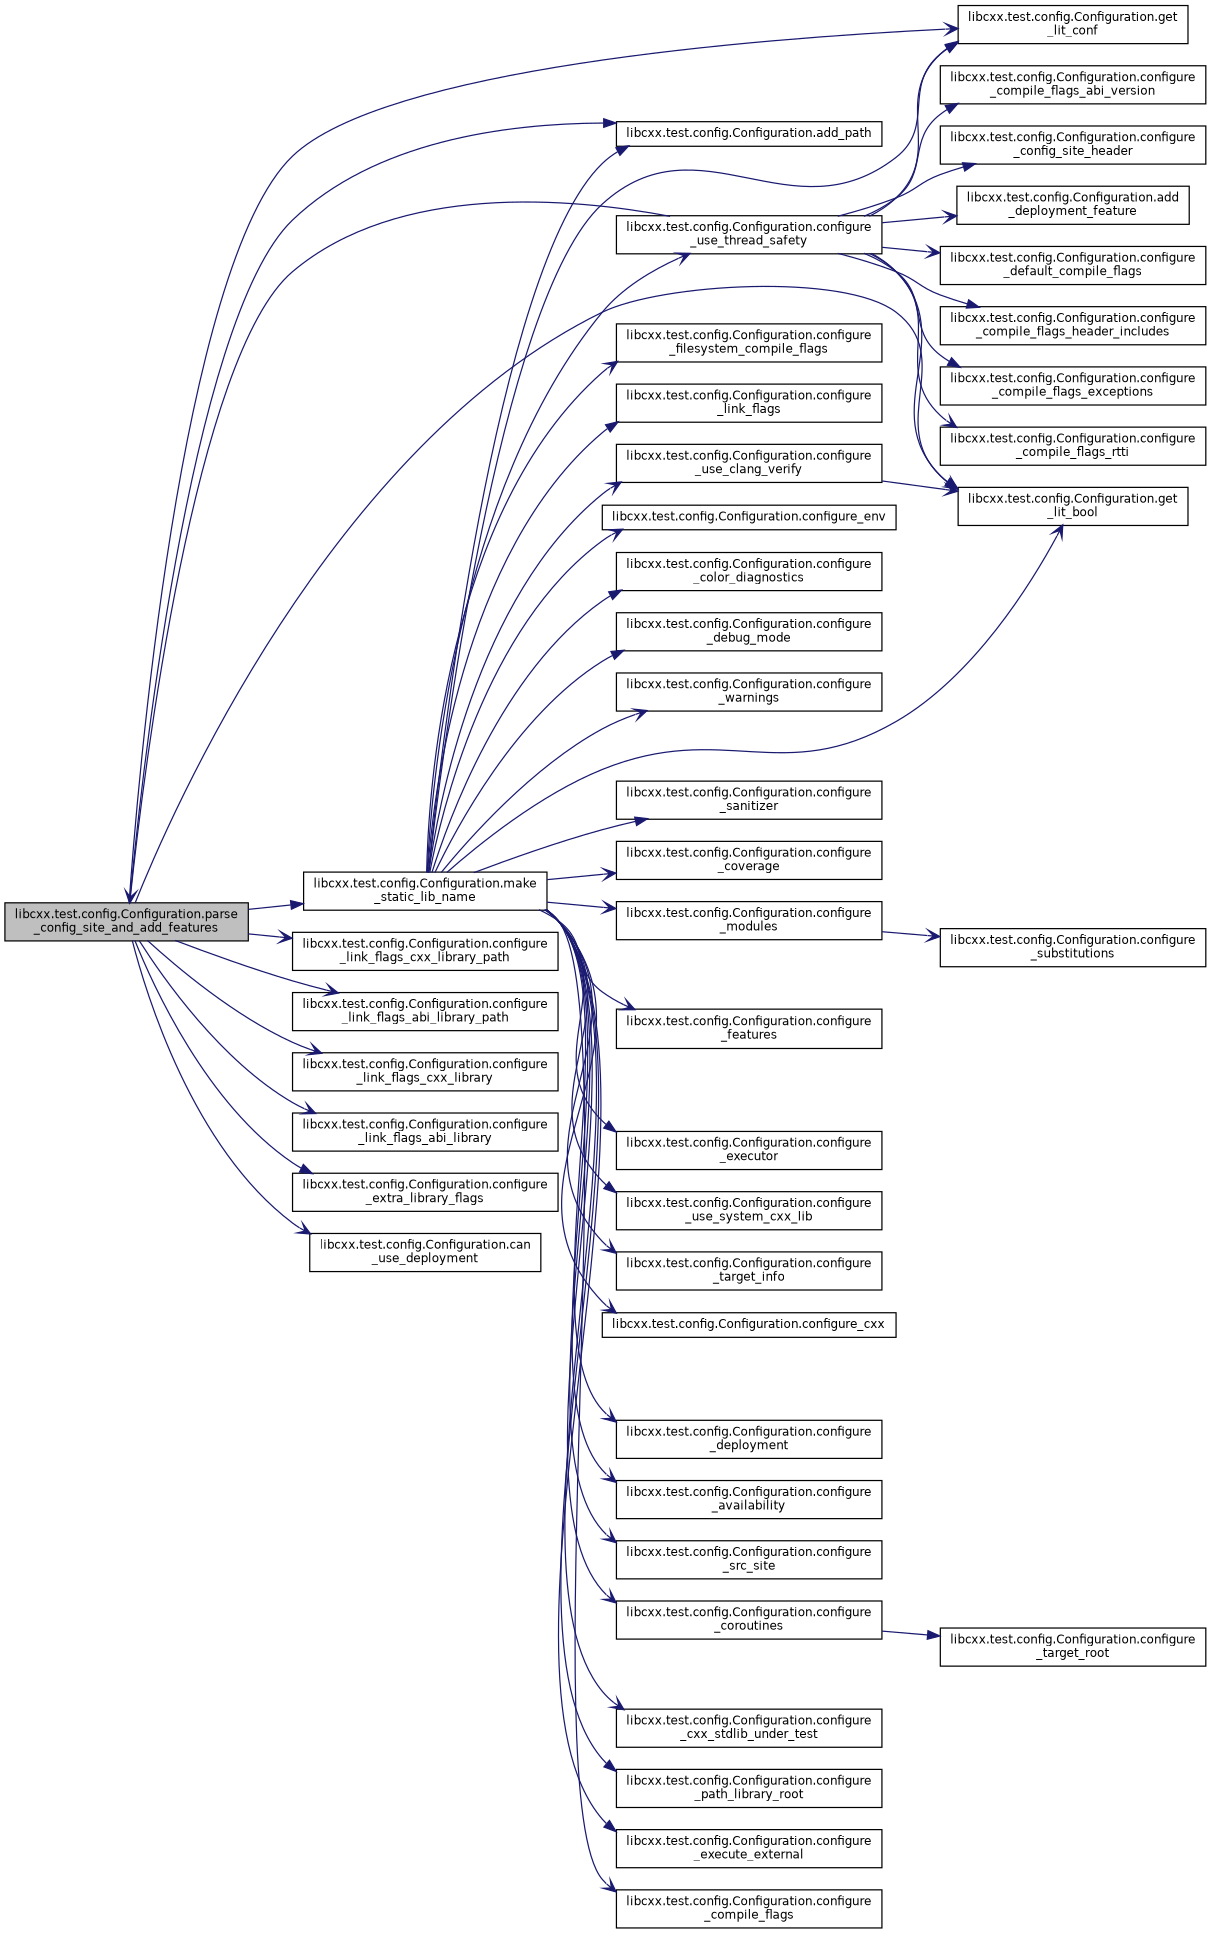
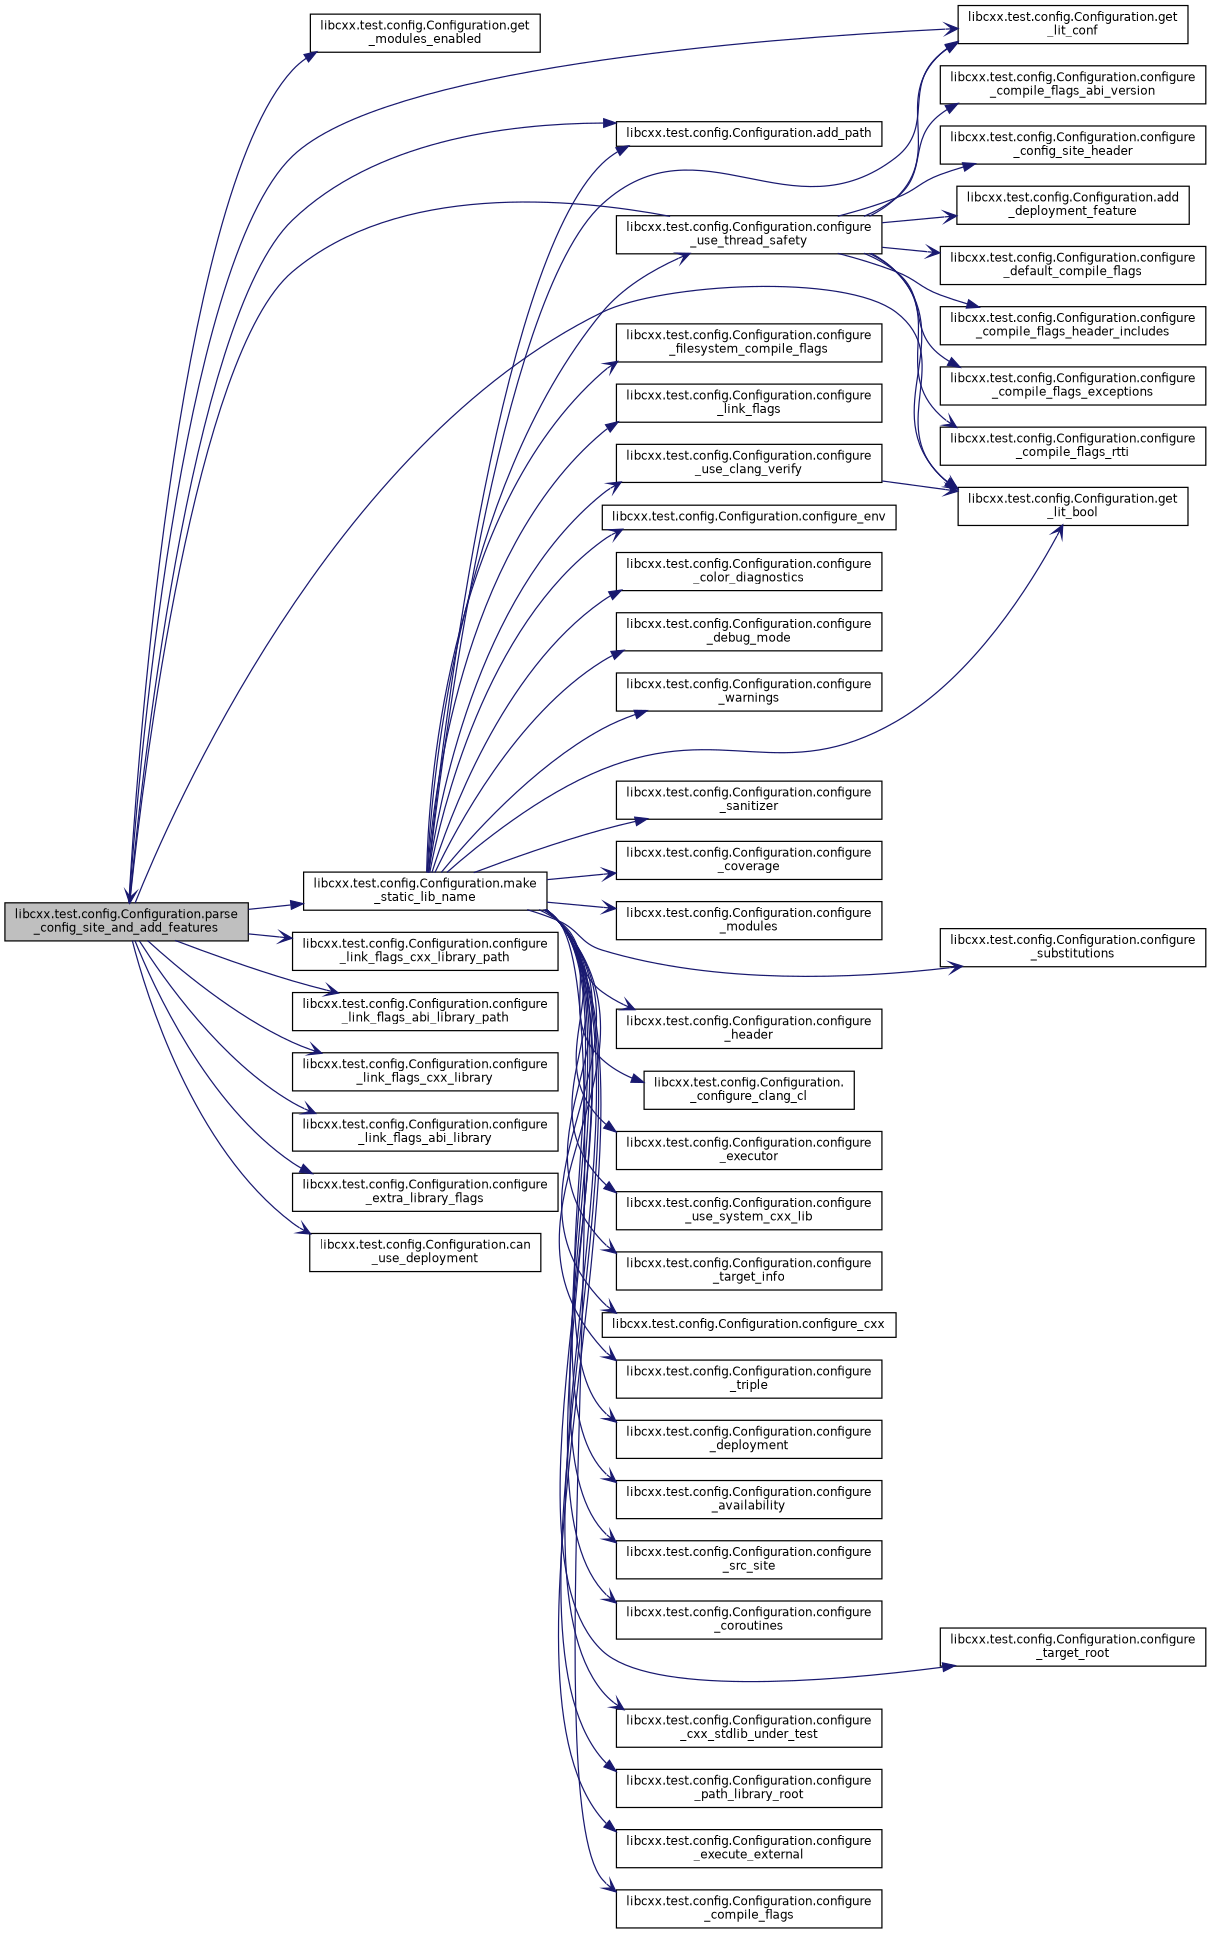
node "libcxx.test.config.Configuration.get _modules_enabled": added
edge "libcxx.test.config.Configuration.make _static_lib_name" -> "libcxx.test.config.Configuration.configure _warnings": arrowhead vee -> normal
edge "libcxx.test.config.Configuration.configure _modules" -> "libcxx.test.config.Configuration.configure _substitutions": now "libcxx.test.config.Configuration.make _static_lib_name" -> "libcxx.test.config.Configuration.configure _substitutions"
node "libcxx.test.config.Configuration.configure _features": label "libcxx.test.config.Configuration.configure _features" -> "libcxx.test.config.Configuration.configure _header"
node "libcxx.test.config.Configuration. _configure_clang_cl": added
node "libcxx.test.config.Configuration.configure _triple": added
edge "libcxx.test.config.Configuration.configure _coroutines" -> "libcxx.test.config.Configuration.configure _target_root": now "libcxx.test.config.Configuration.make _static_lib_name" -> "libcxx.test.config.Configuration.configure _target_root"
